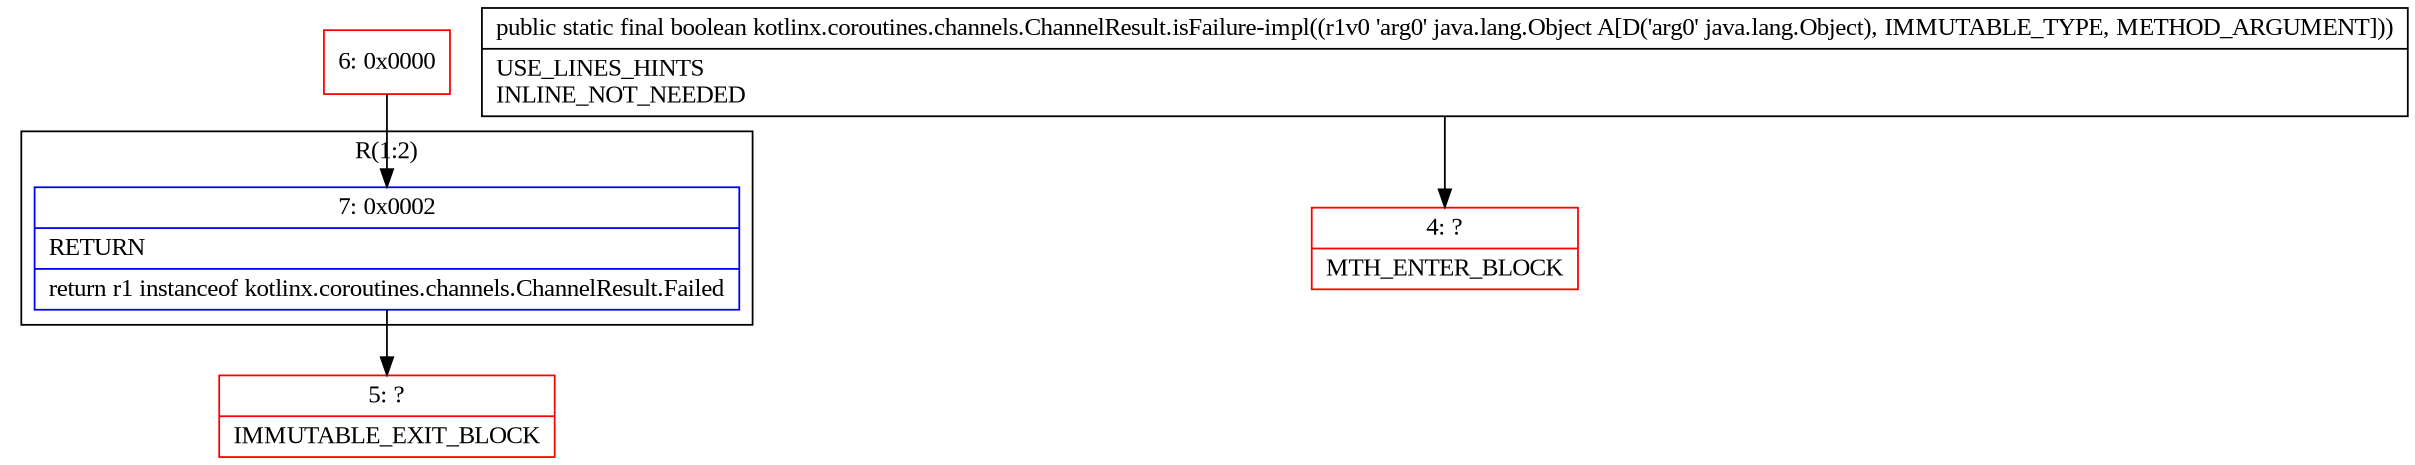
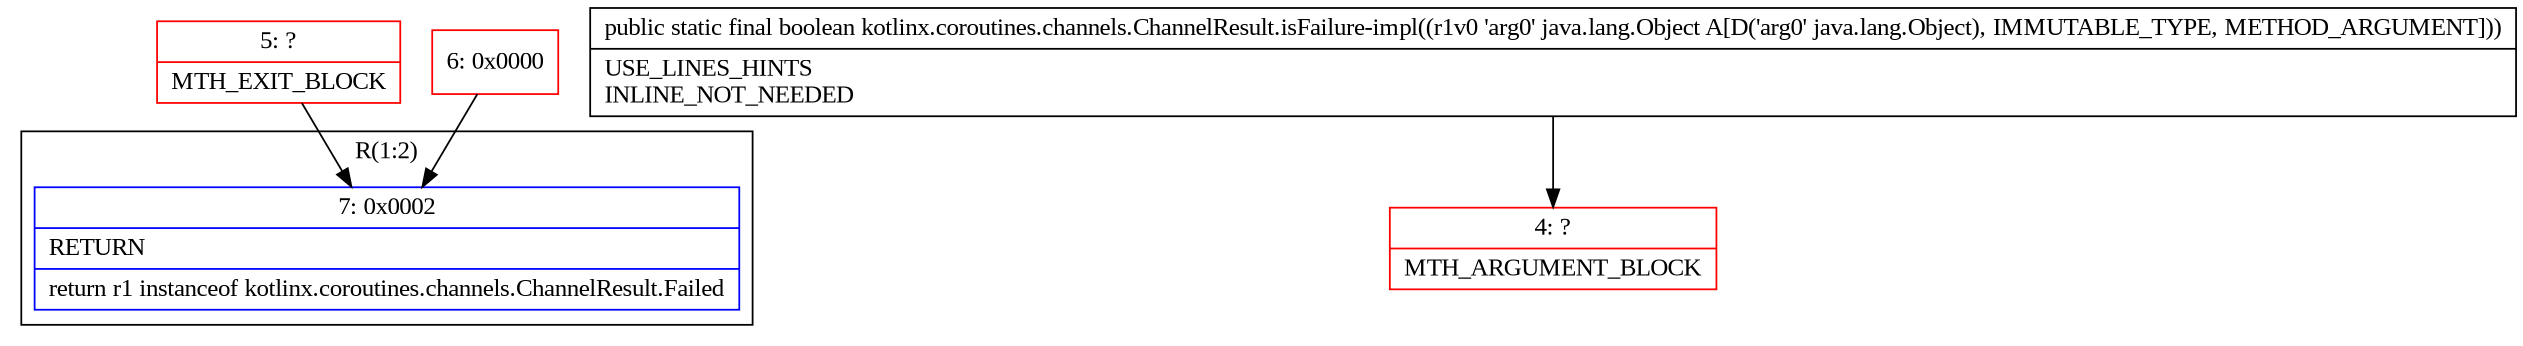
node "4: ?": text "MTH_ENTER_BLOCK" -> "MTH_ARGUMENT_BLOCK"
edge "7: 0x0002" -> "5: ?": reversed
node "5: ?": text "IMMUTABLE_EXIT_BLOCK" -> "MTH_EXIT_BLOCK"
